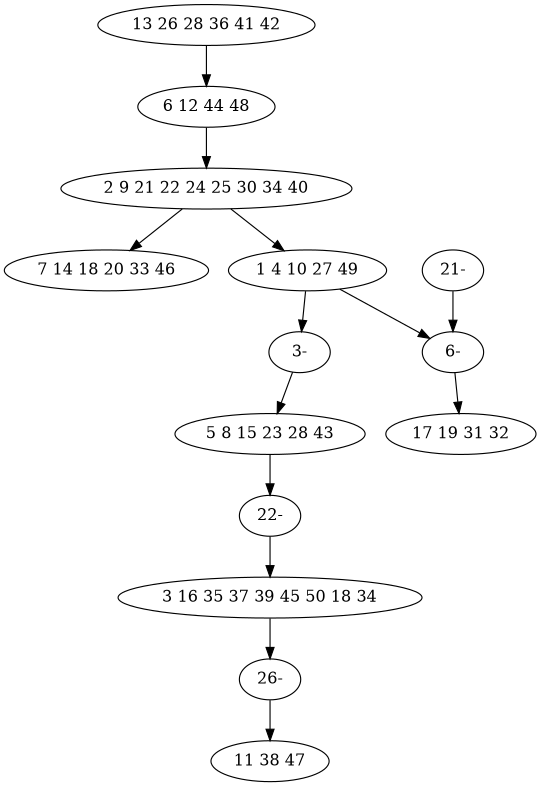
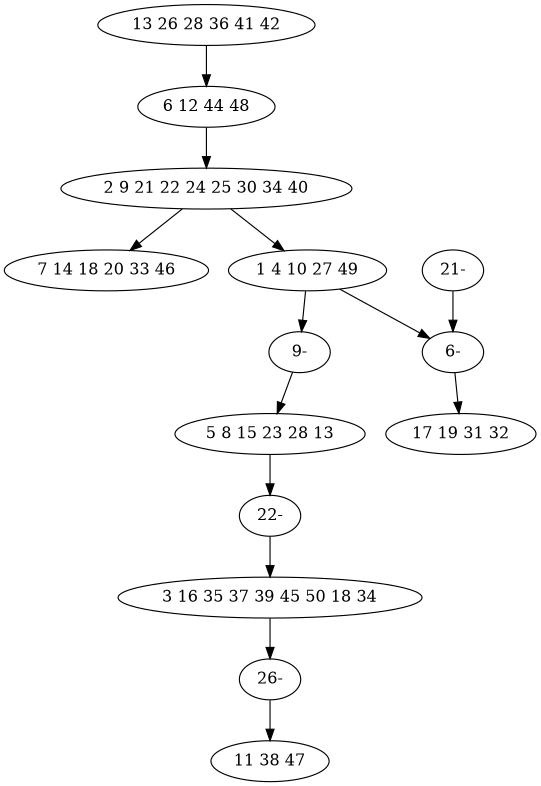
node "3-": label "3-" -> "9-"
node "5 8 15 23 28 43": label "5 8 15 23 28 43" -> "5 8 15 23 28 13"
